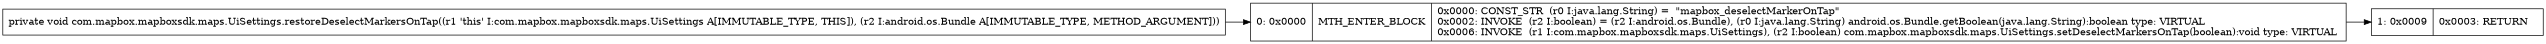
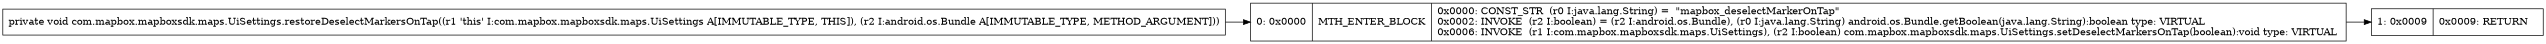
node "1: 0x0009": text "0x0003: RETURN" -> "0x0009: RETURN"
